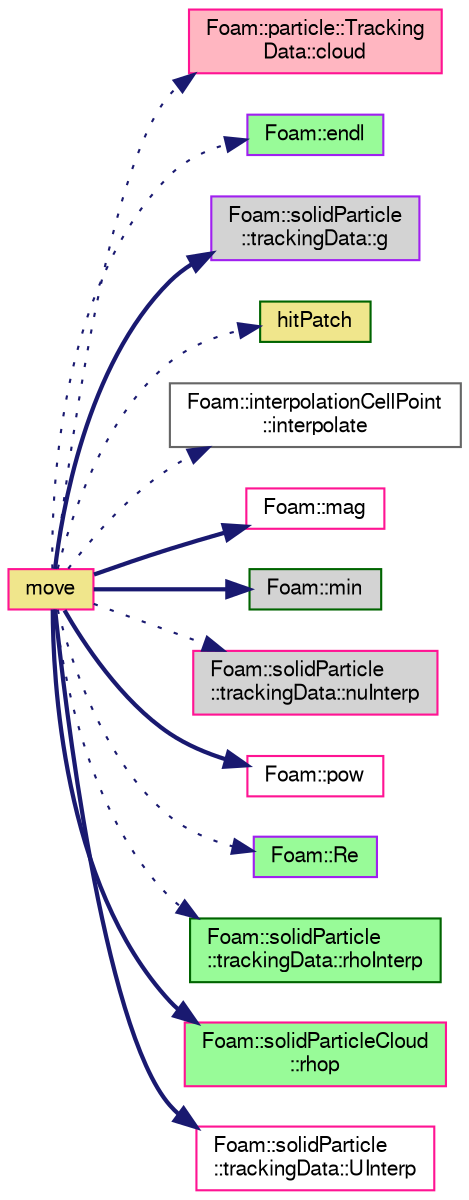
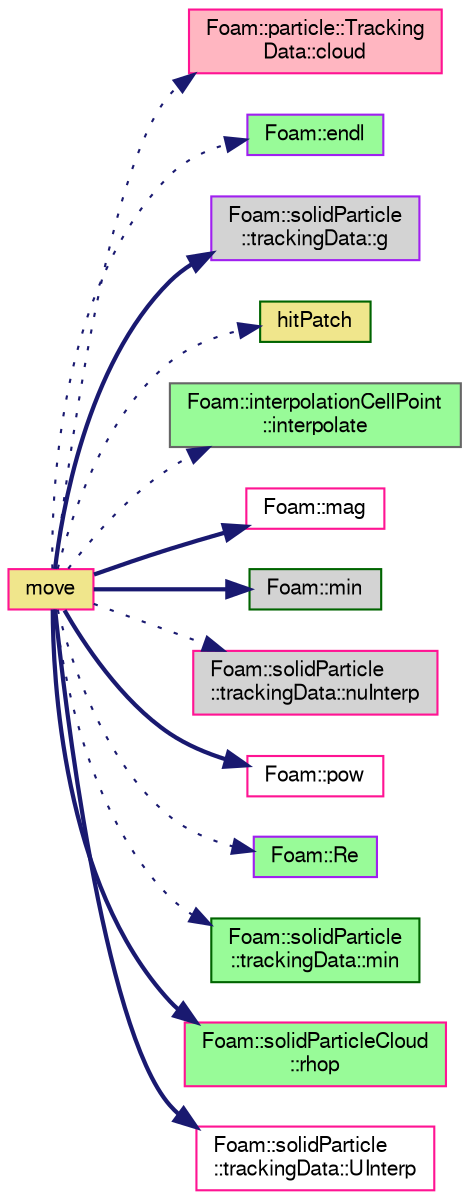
node "Foam::interpolationCellPoint ::interpolate": fillcolor white -> palegreen
node "Foam::solidParticle ::trackingData::rhoInterp": label "Foam::solidParticle ::trackingData::rhoInterp" -> "Foam::solidParticle ::trackingData::min"
